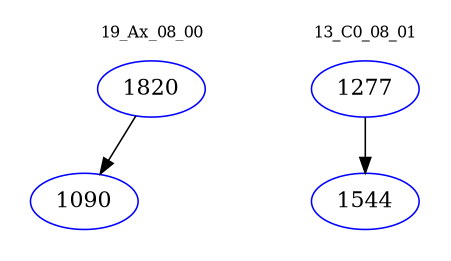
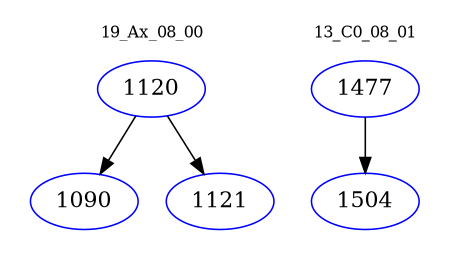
node "1820": label "1820" -> "1120"
node "1277": label "1277" -> "1477"
node "1121": added
node "1544": label "1544" -> "1504"
